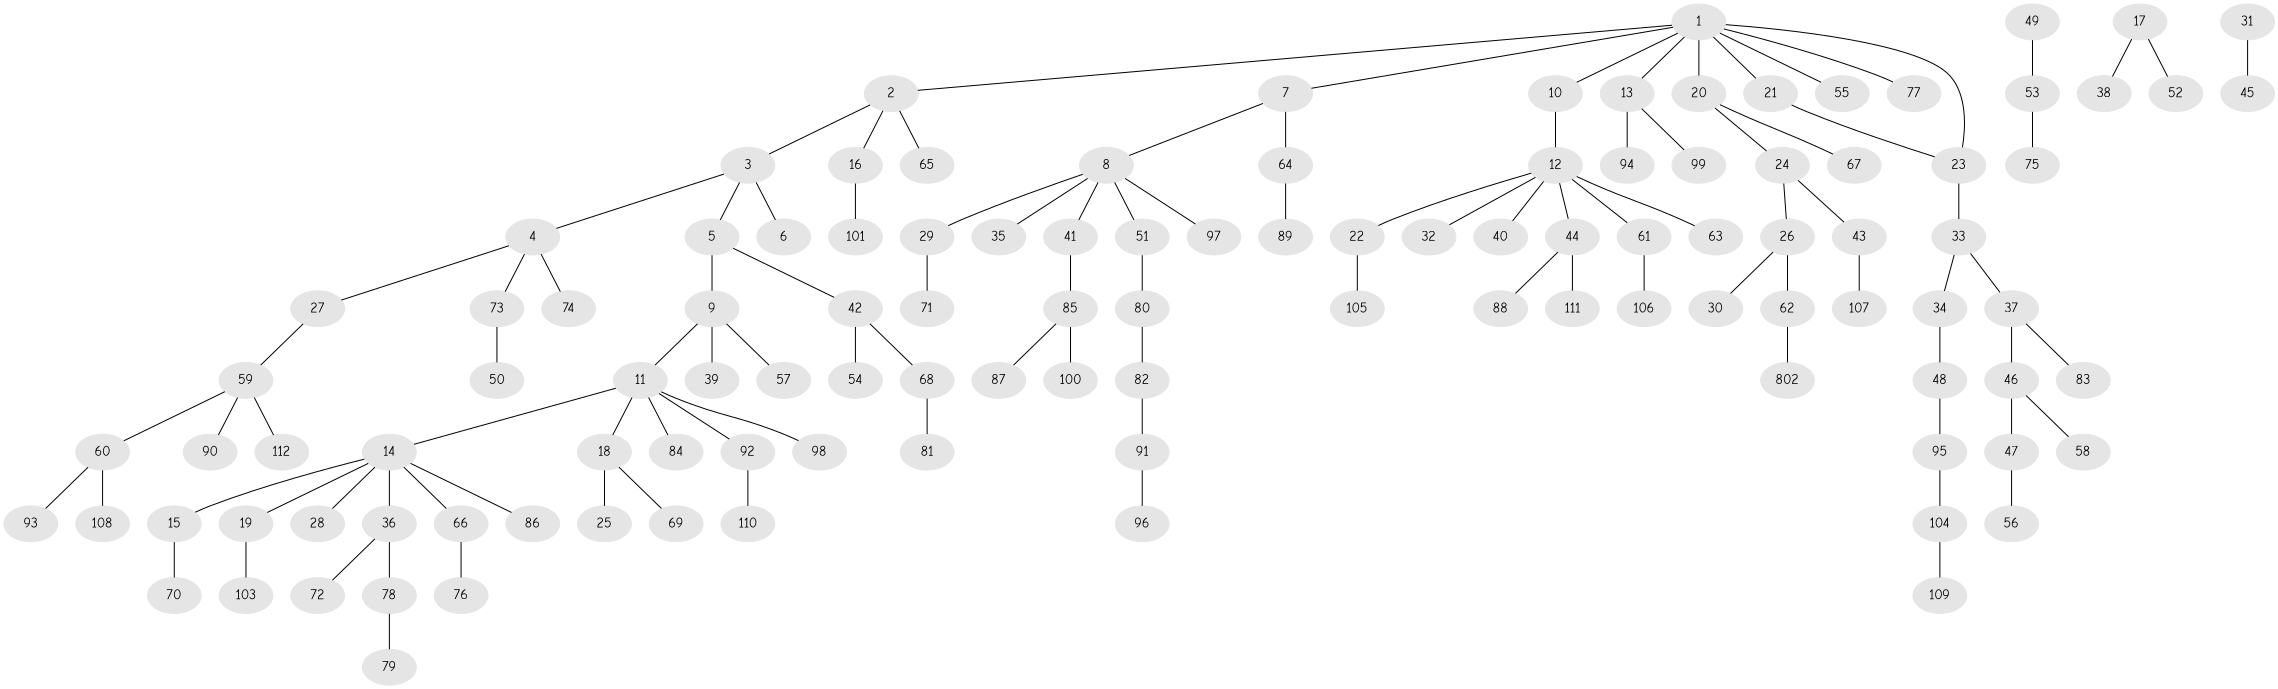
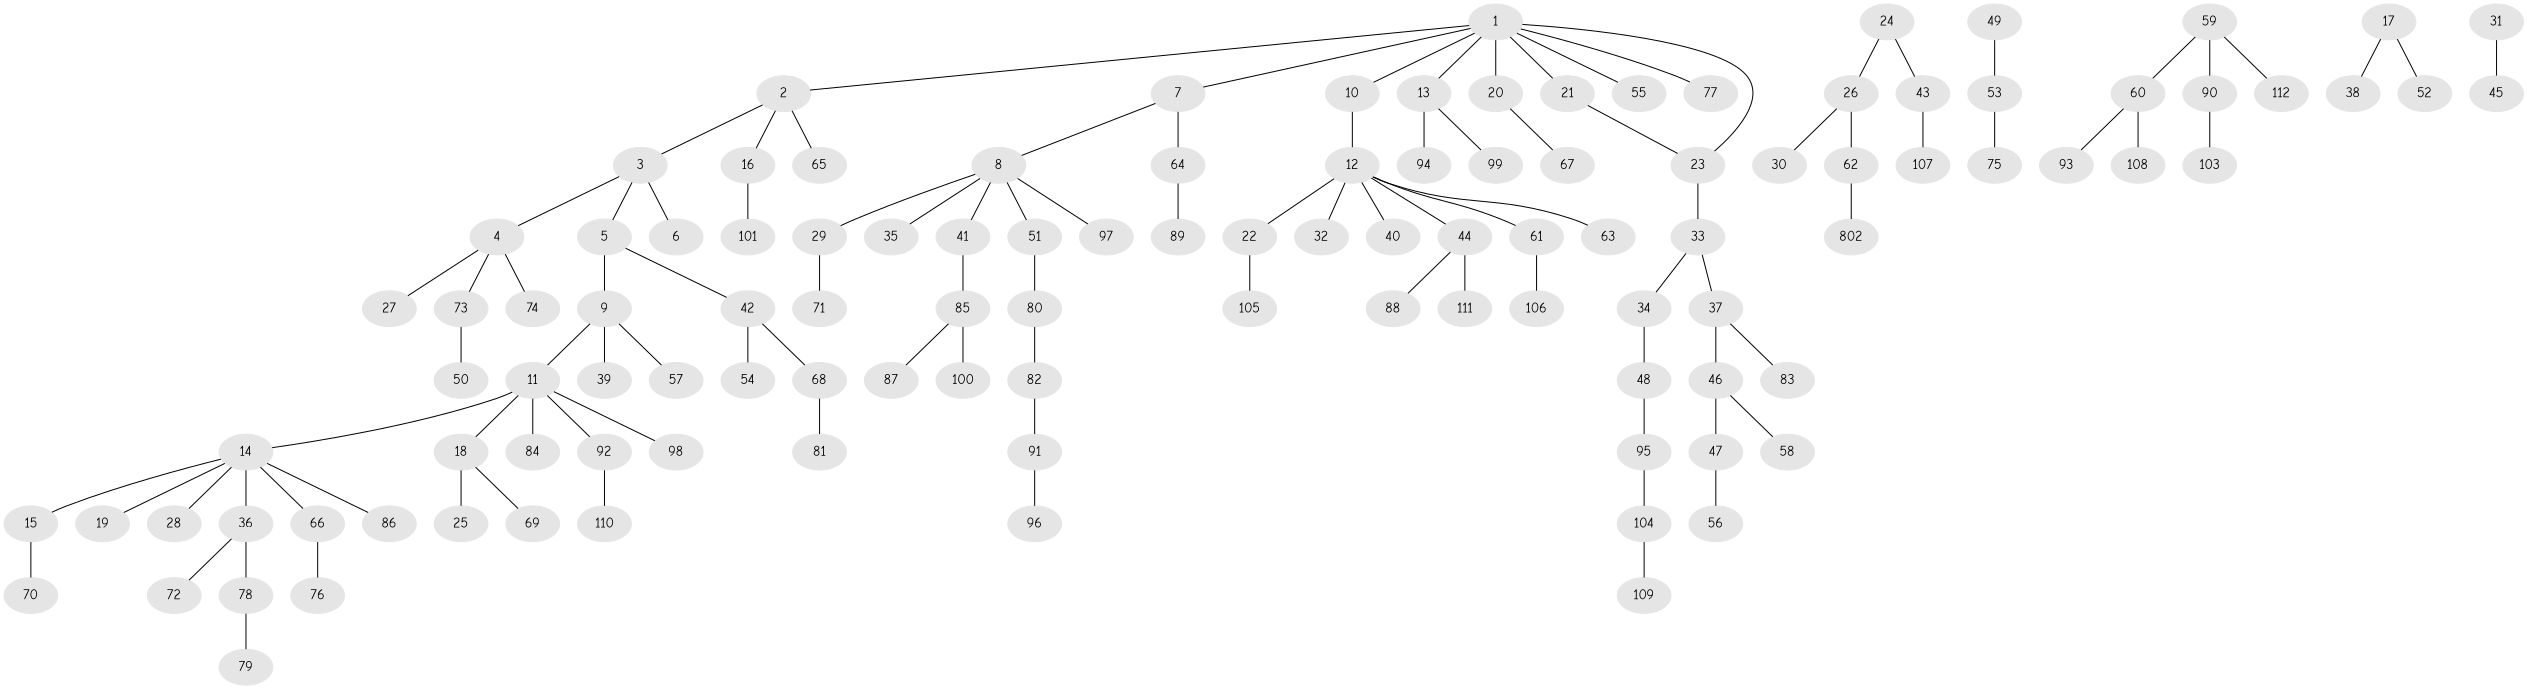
edge "20" -- "24": removed
edge "27" -- "59": removed
edge "19" -- "103": now "90" -- "103"
